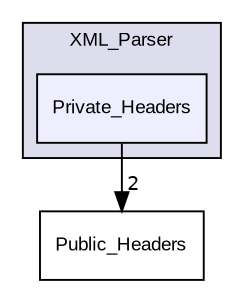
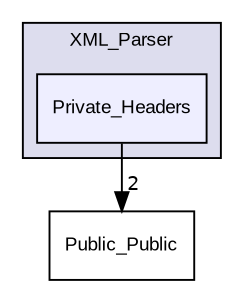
node "Public_Headers": label "Public_Headers" -> "Public_Public"
